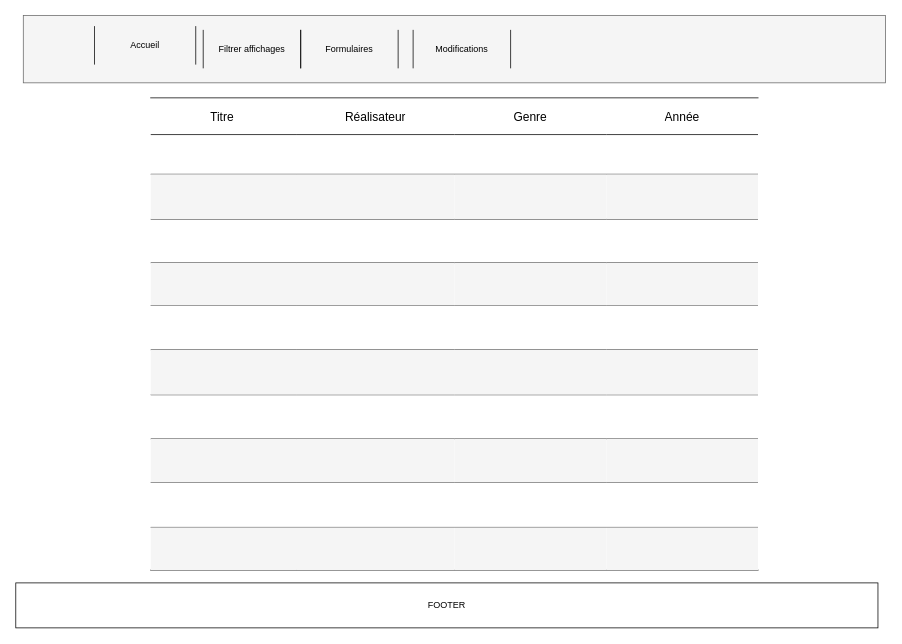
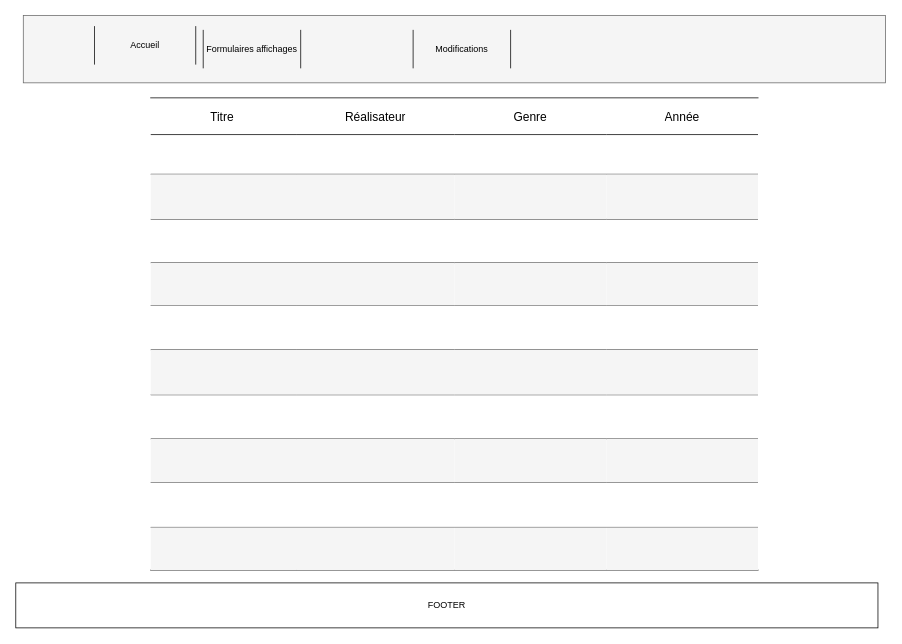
node "Filtrer affichages": label "Filtrer affichages" -> "Formulaires affichages"
node "Formulaires": removed
